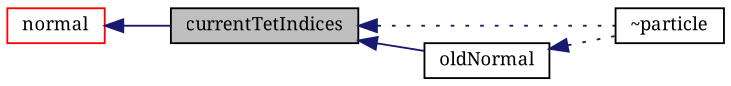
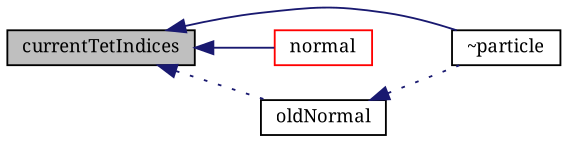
edge "currentTetIndices" -> "normal": reversed
edge "~particle" -> "currentTetIndices": style dotted -> solid
edge "oldNormal" -> "currentTetIndices": style solid -> dotted
